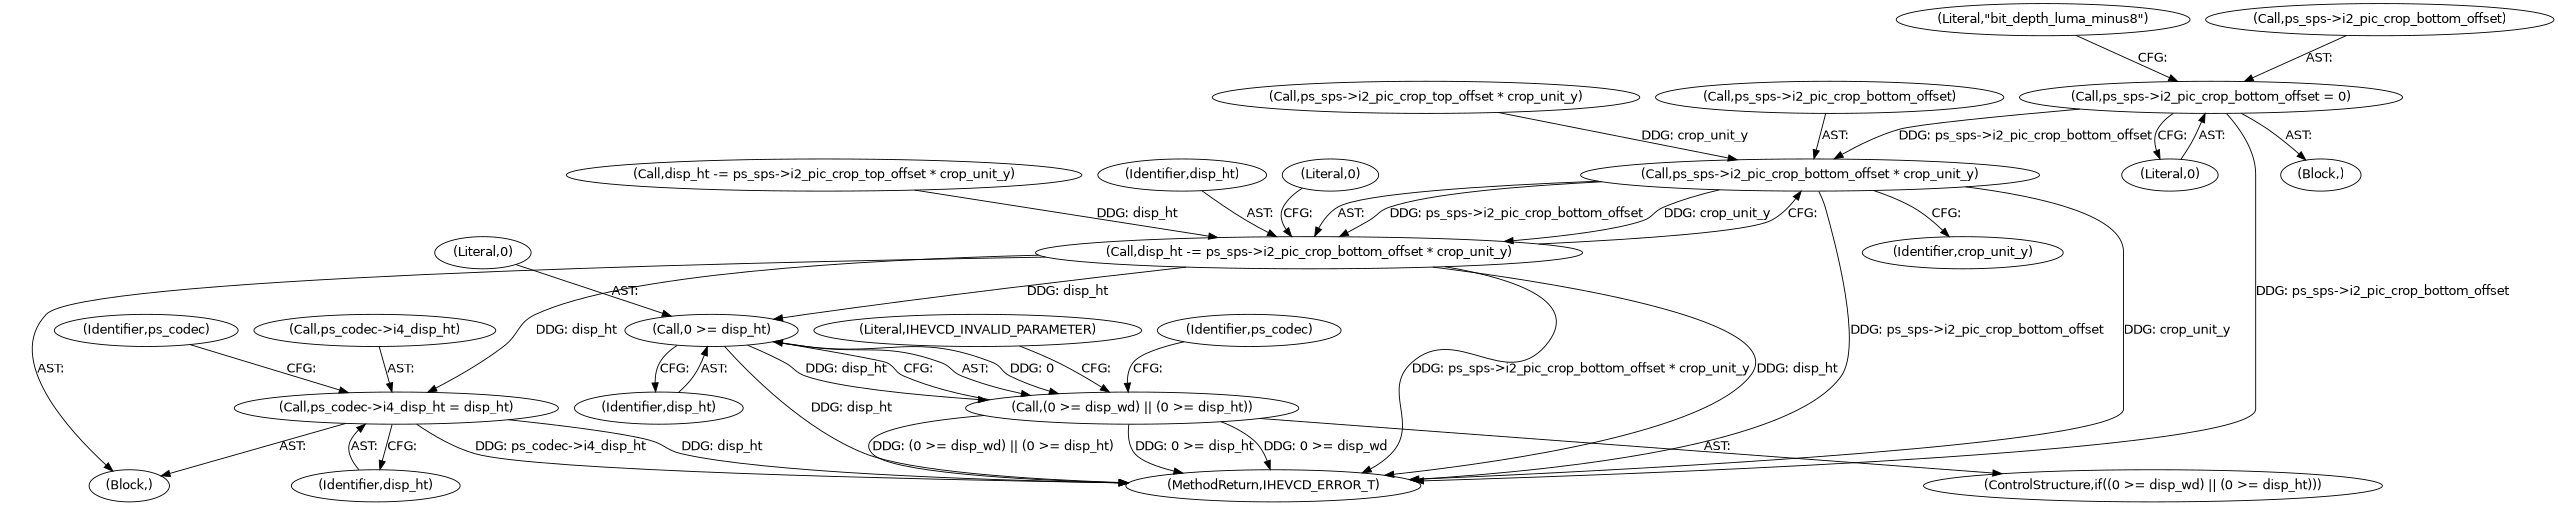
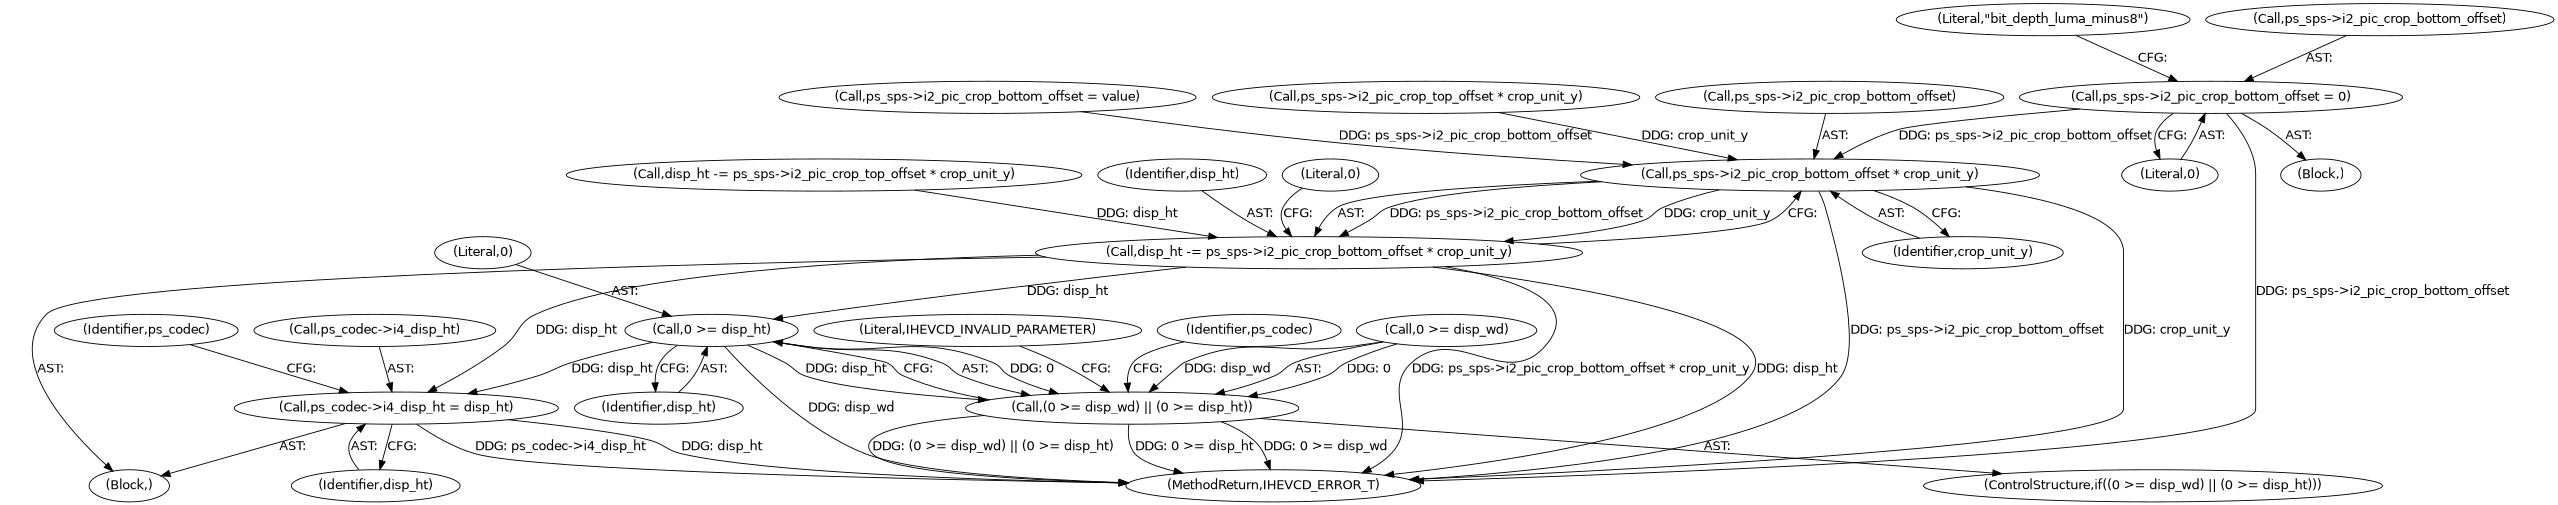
node "(Call,ps_sps->i2_pic_crop_bottom_offset = value)": added
edge "(Identifier,crop_unit_y)" -> "(Call,ps_sps->i2_pic_crop_bottom_offset * crop_unit_y)": added, label "AST:"
node "(Call,0 >= disp_wd)": added
edge "(Call,0 >= disp_ht)" -> "(Call,ps_codec->i4_disp_ht = disp_ht)": added, label "DDG: disp_ht"
edge "(Call,0 >= disp_ht)" -> "(MethodReturn,IHEVCD_ERROR_T)": label "DDG: disp_ht" -> "DDG: disp_wd"
